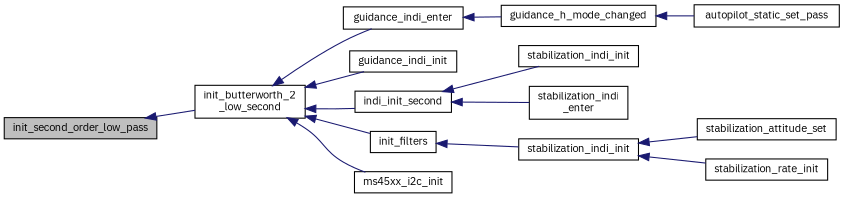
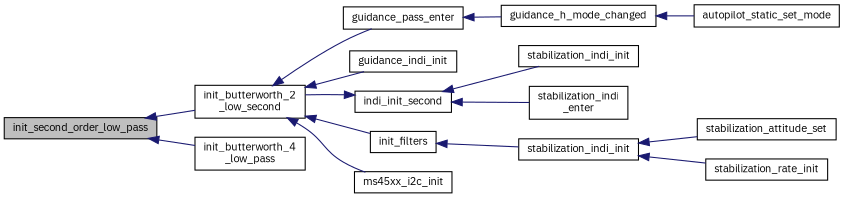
node "autopilot_static_set_pass": label "autopilot_static_set_pass" -> "autopilot_static_set_mode"
node "guidance_indi_enter": label "guidance_indi_enter" -> "guidance_pass_enter"
edge "indi_init_second" -> "init_butterworth_2 _low_second": reversed
node "init_butterworth_4 _low_pass": added
